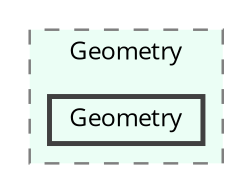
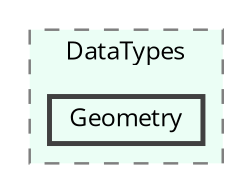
cluster "Geometry": label "Geometry" -> "DataTypes"
